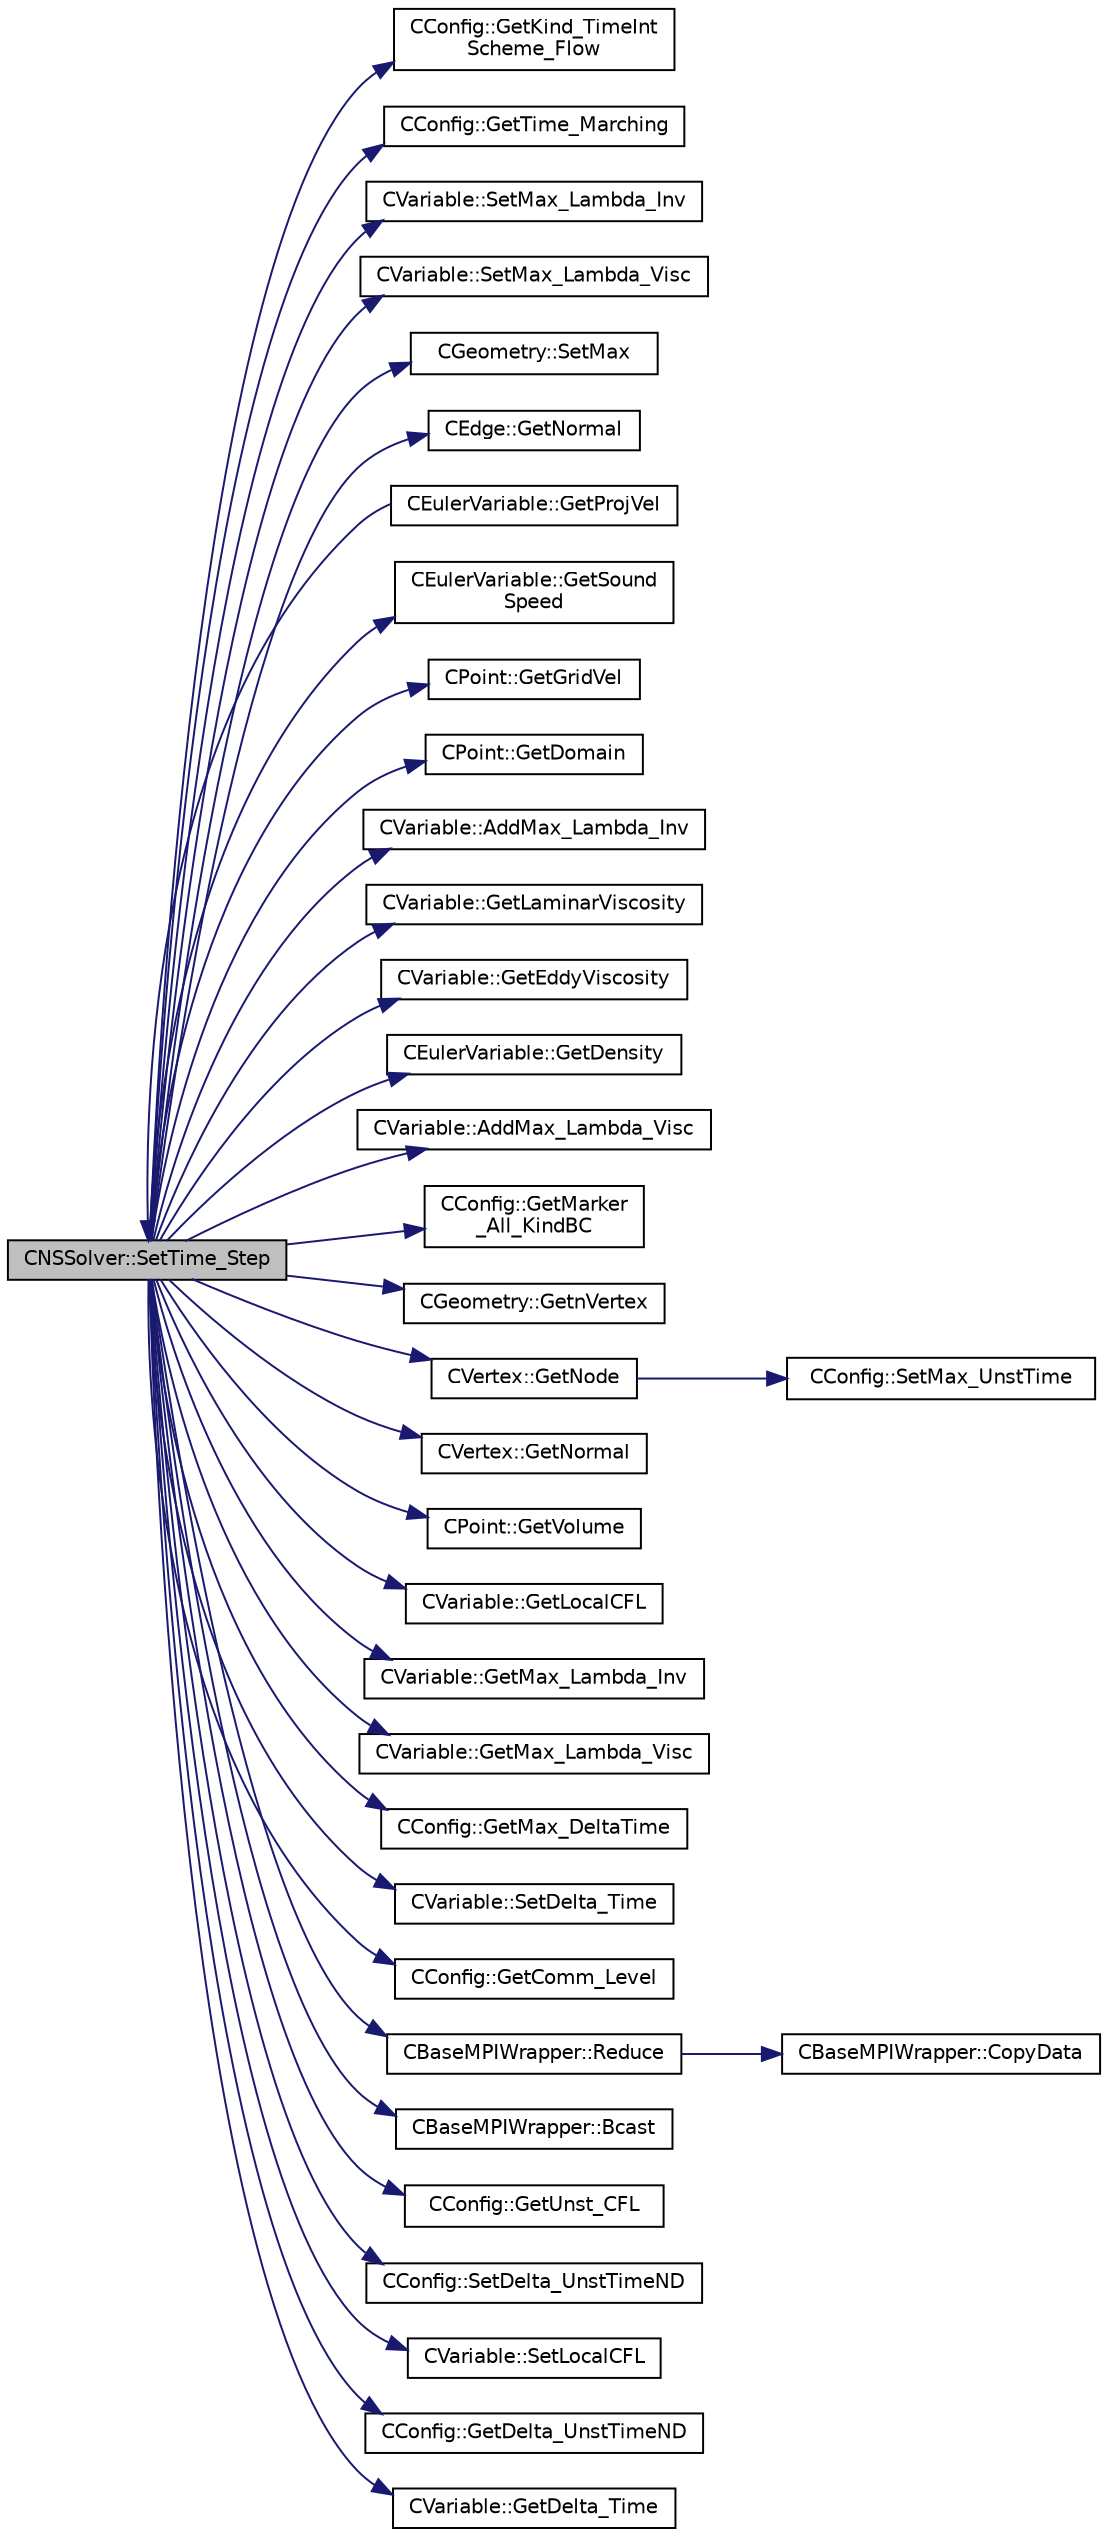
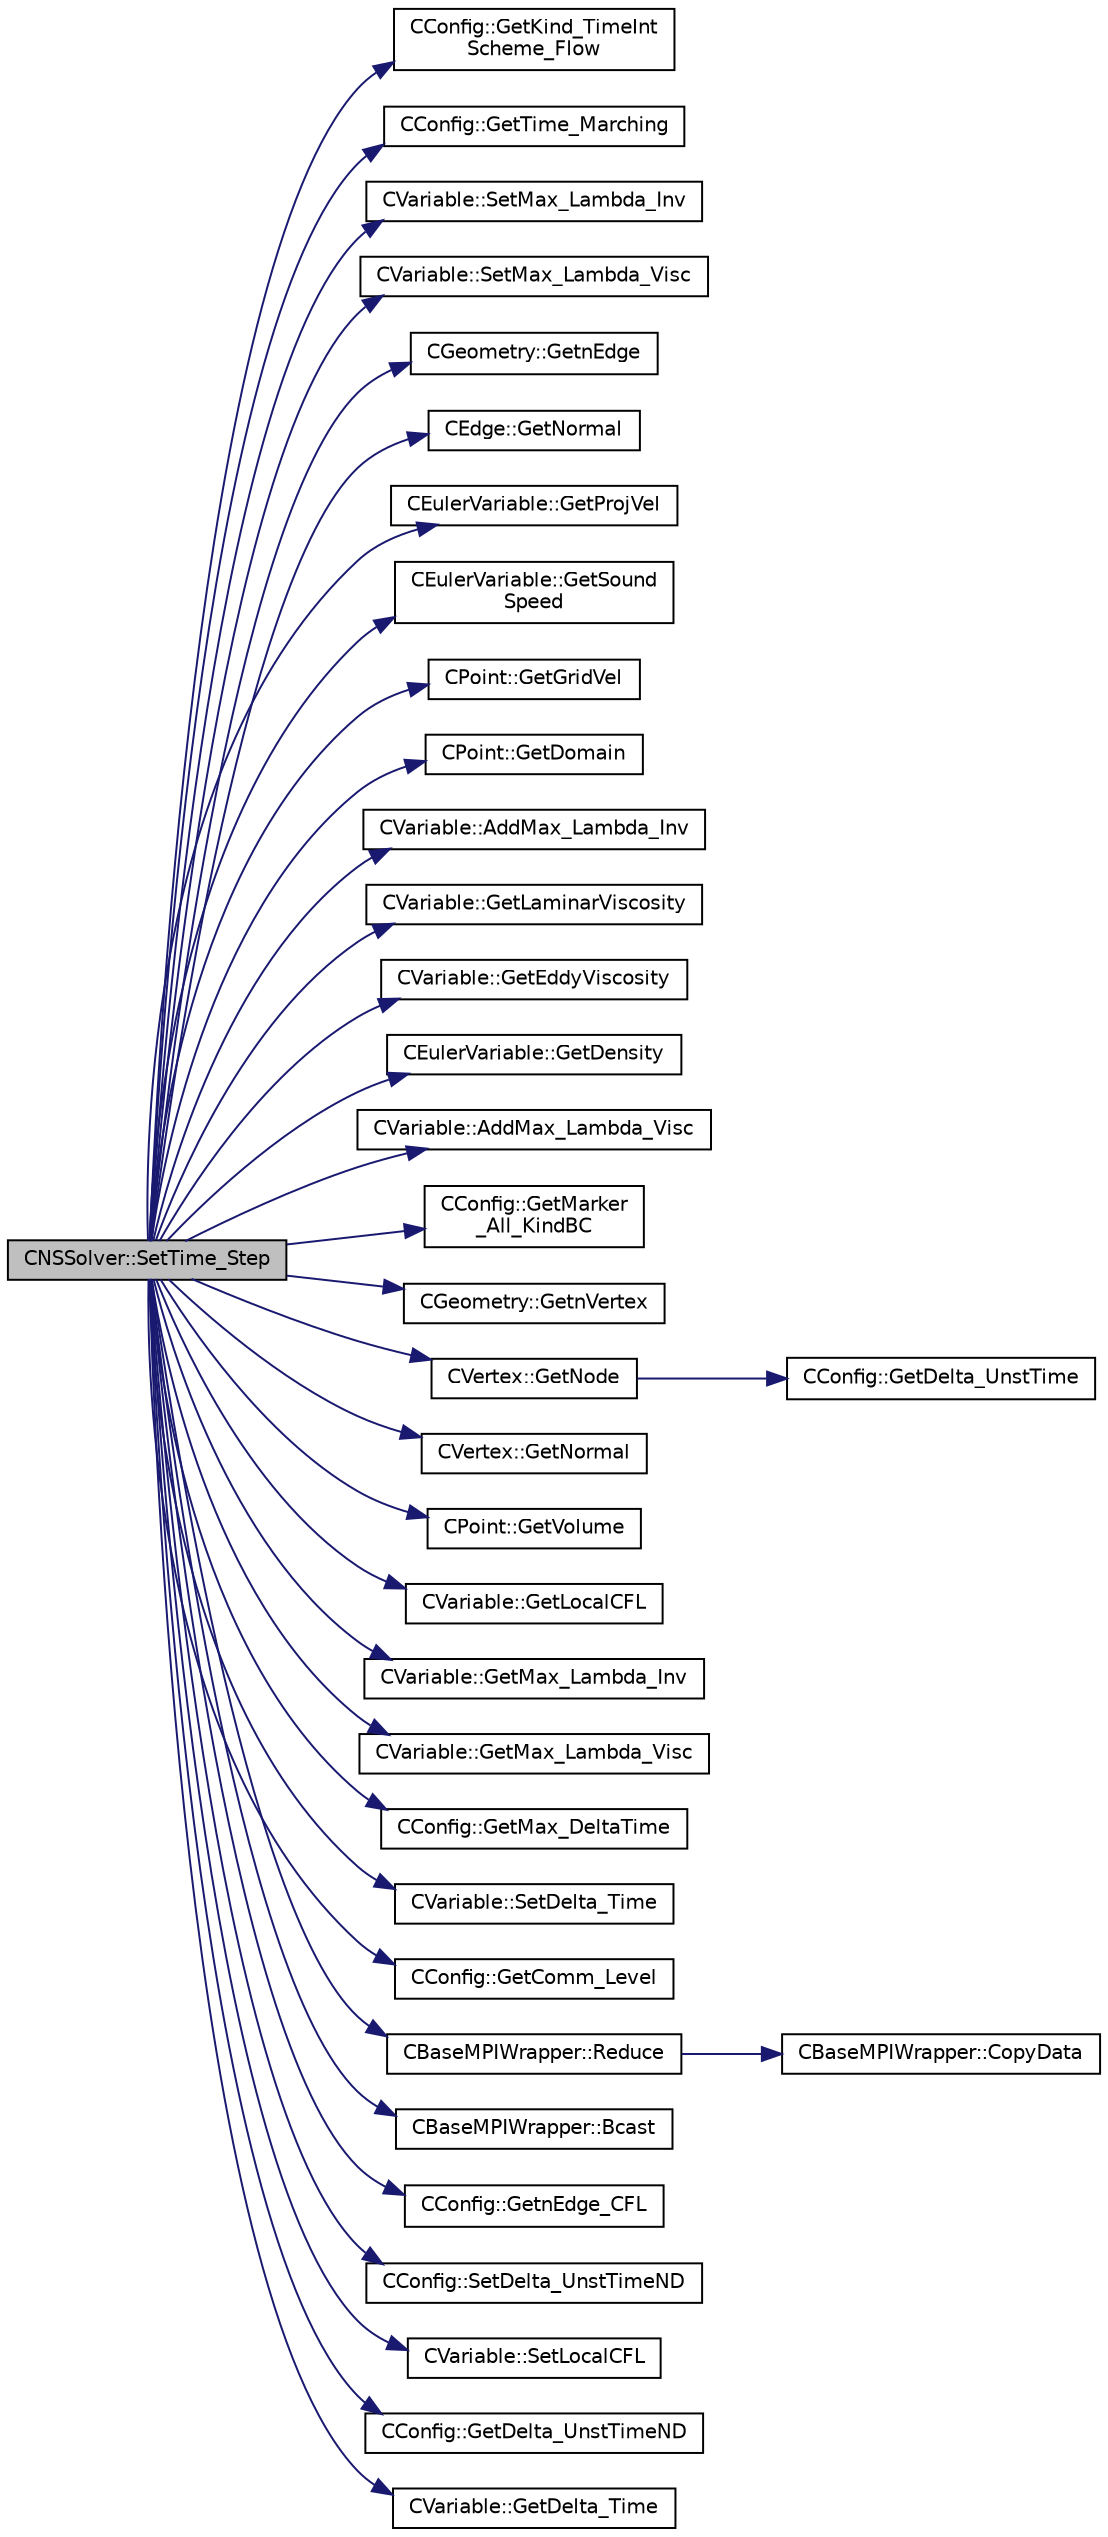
node "CGeometry::SetMax": label "CGeometry::SetMax" -> "CGeometry::GetnEdge"
edge "CEulerVariable::GetProjVel" -> "CNSSolver::SetTime_Step": reversed
node "CConfig::SetMax_UnstTime": label "CConfig::SetMax_UnstTime" -> "CConfig::GetDelta_UnstTime"
node "CConfig::GetUnst_CFL": label "CConfig::GetUnst_CFL" -> "CConfig::GetnEdge_CFL"
